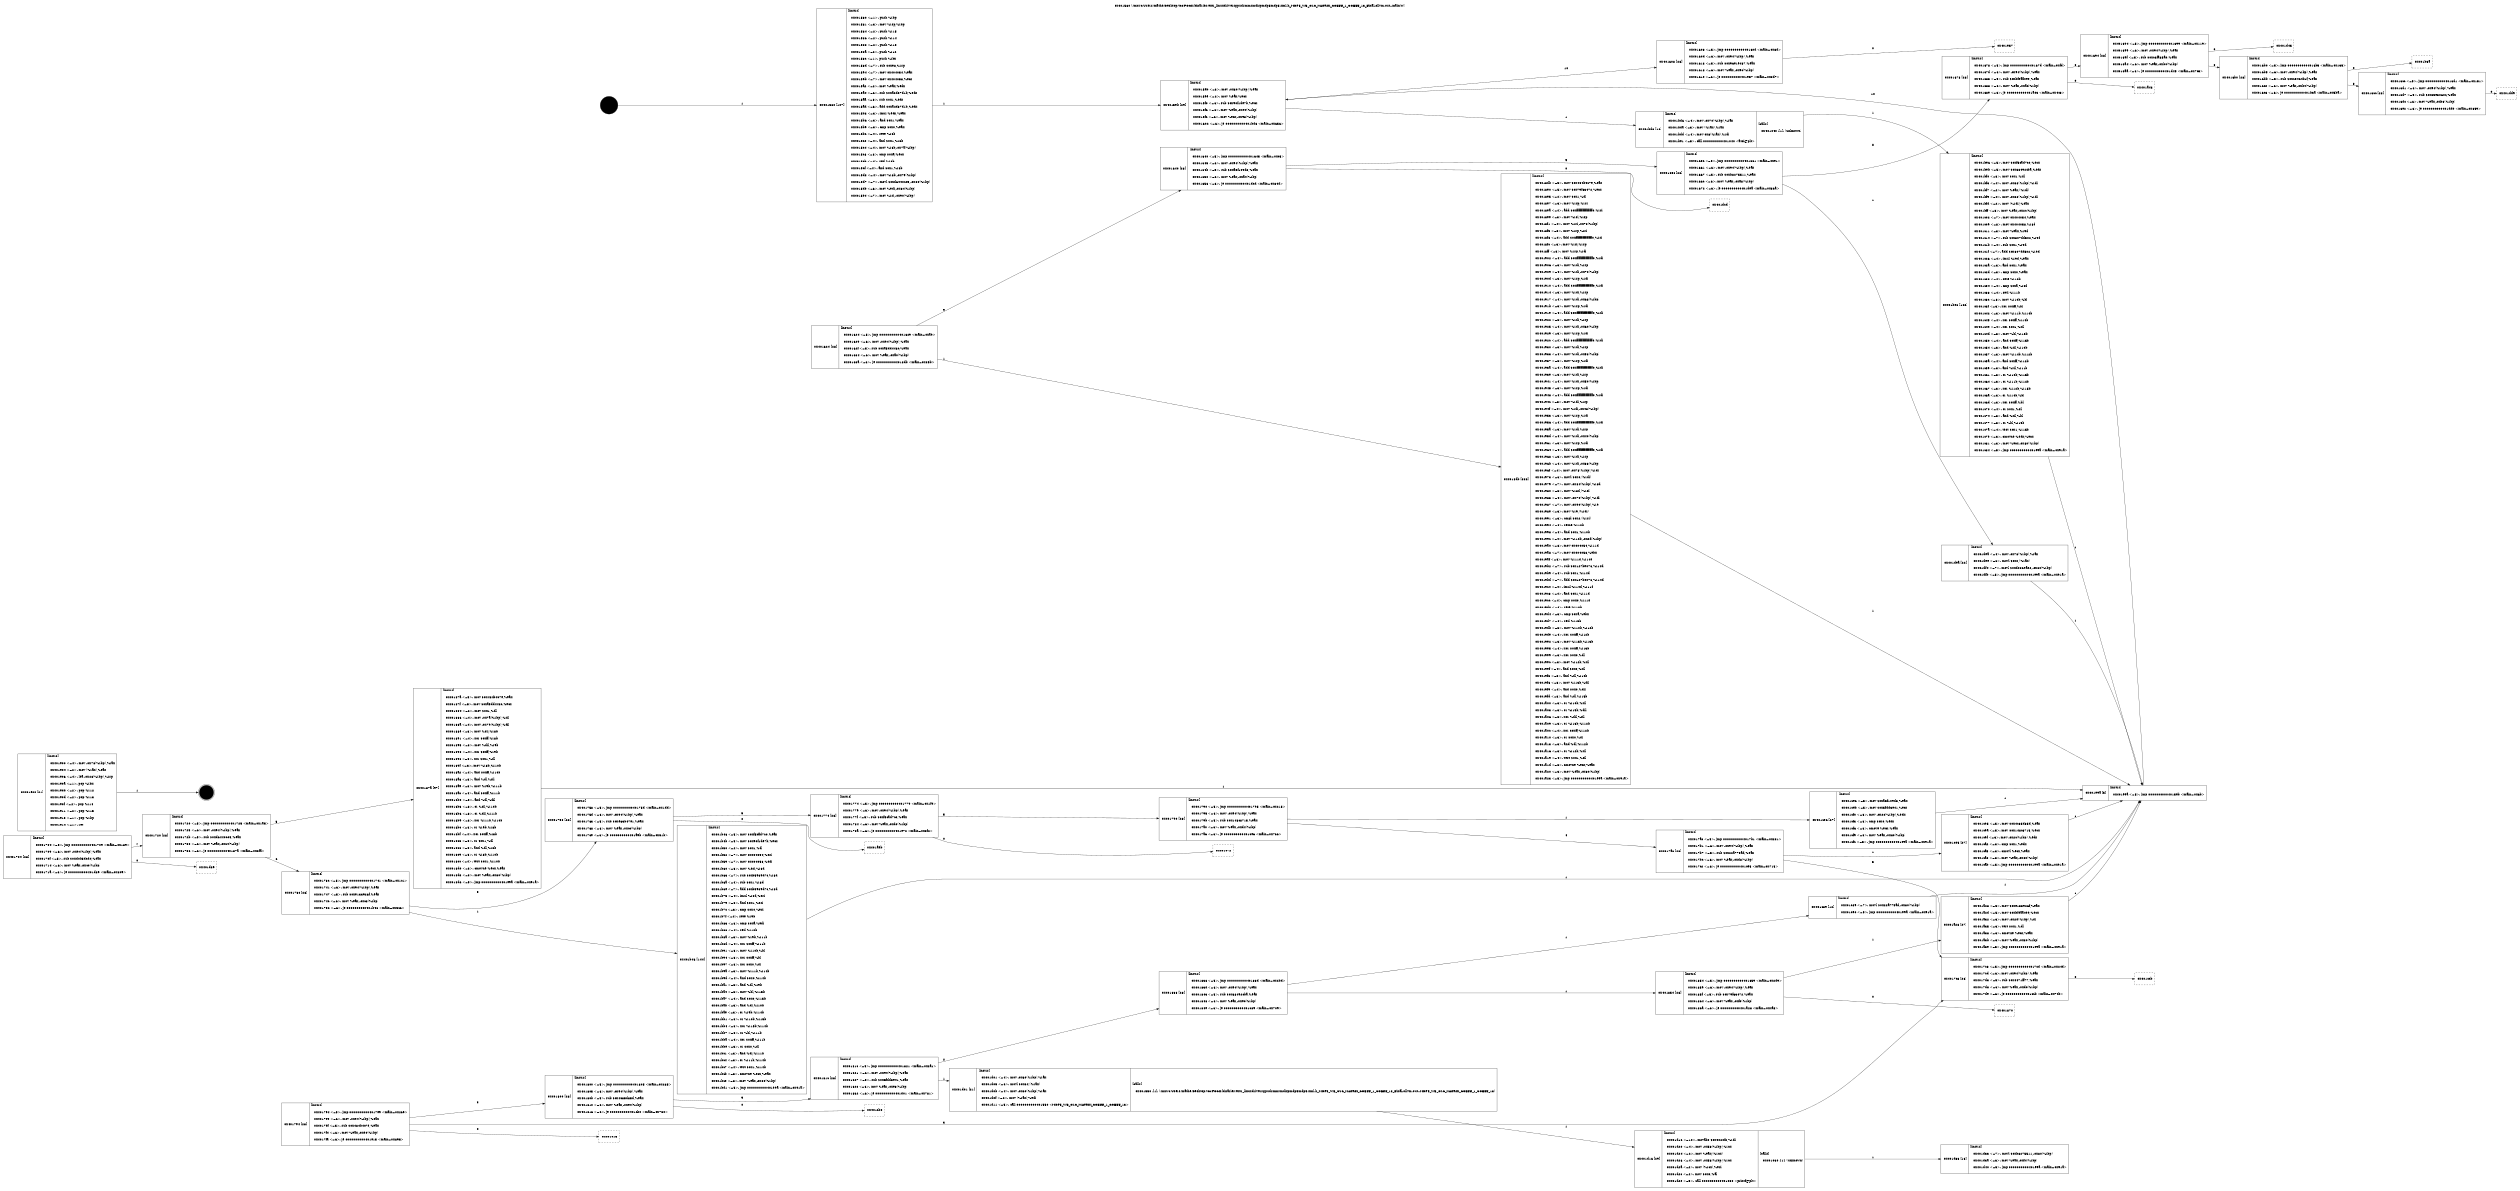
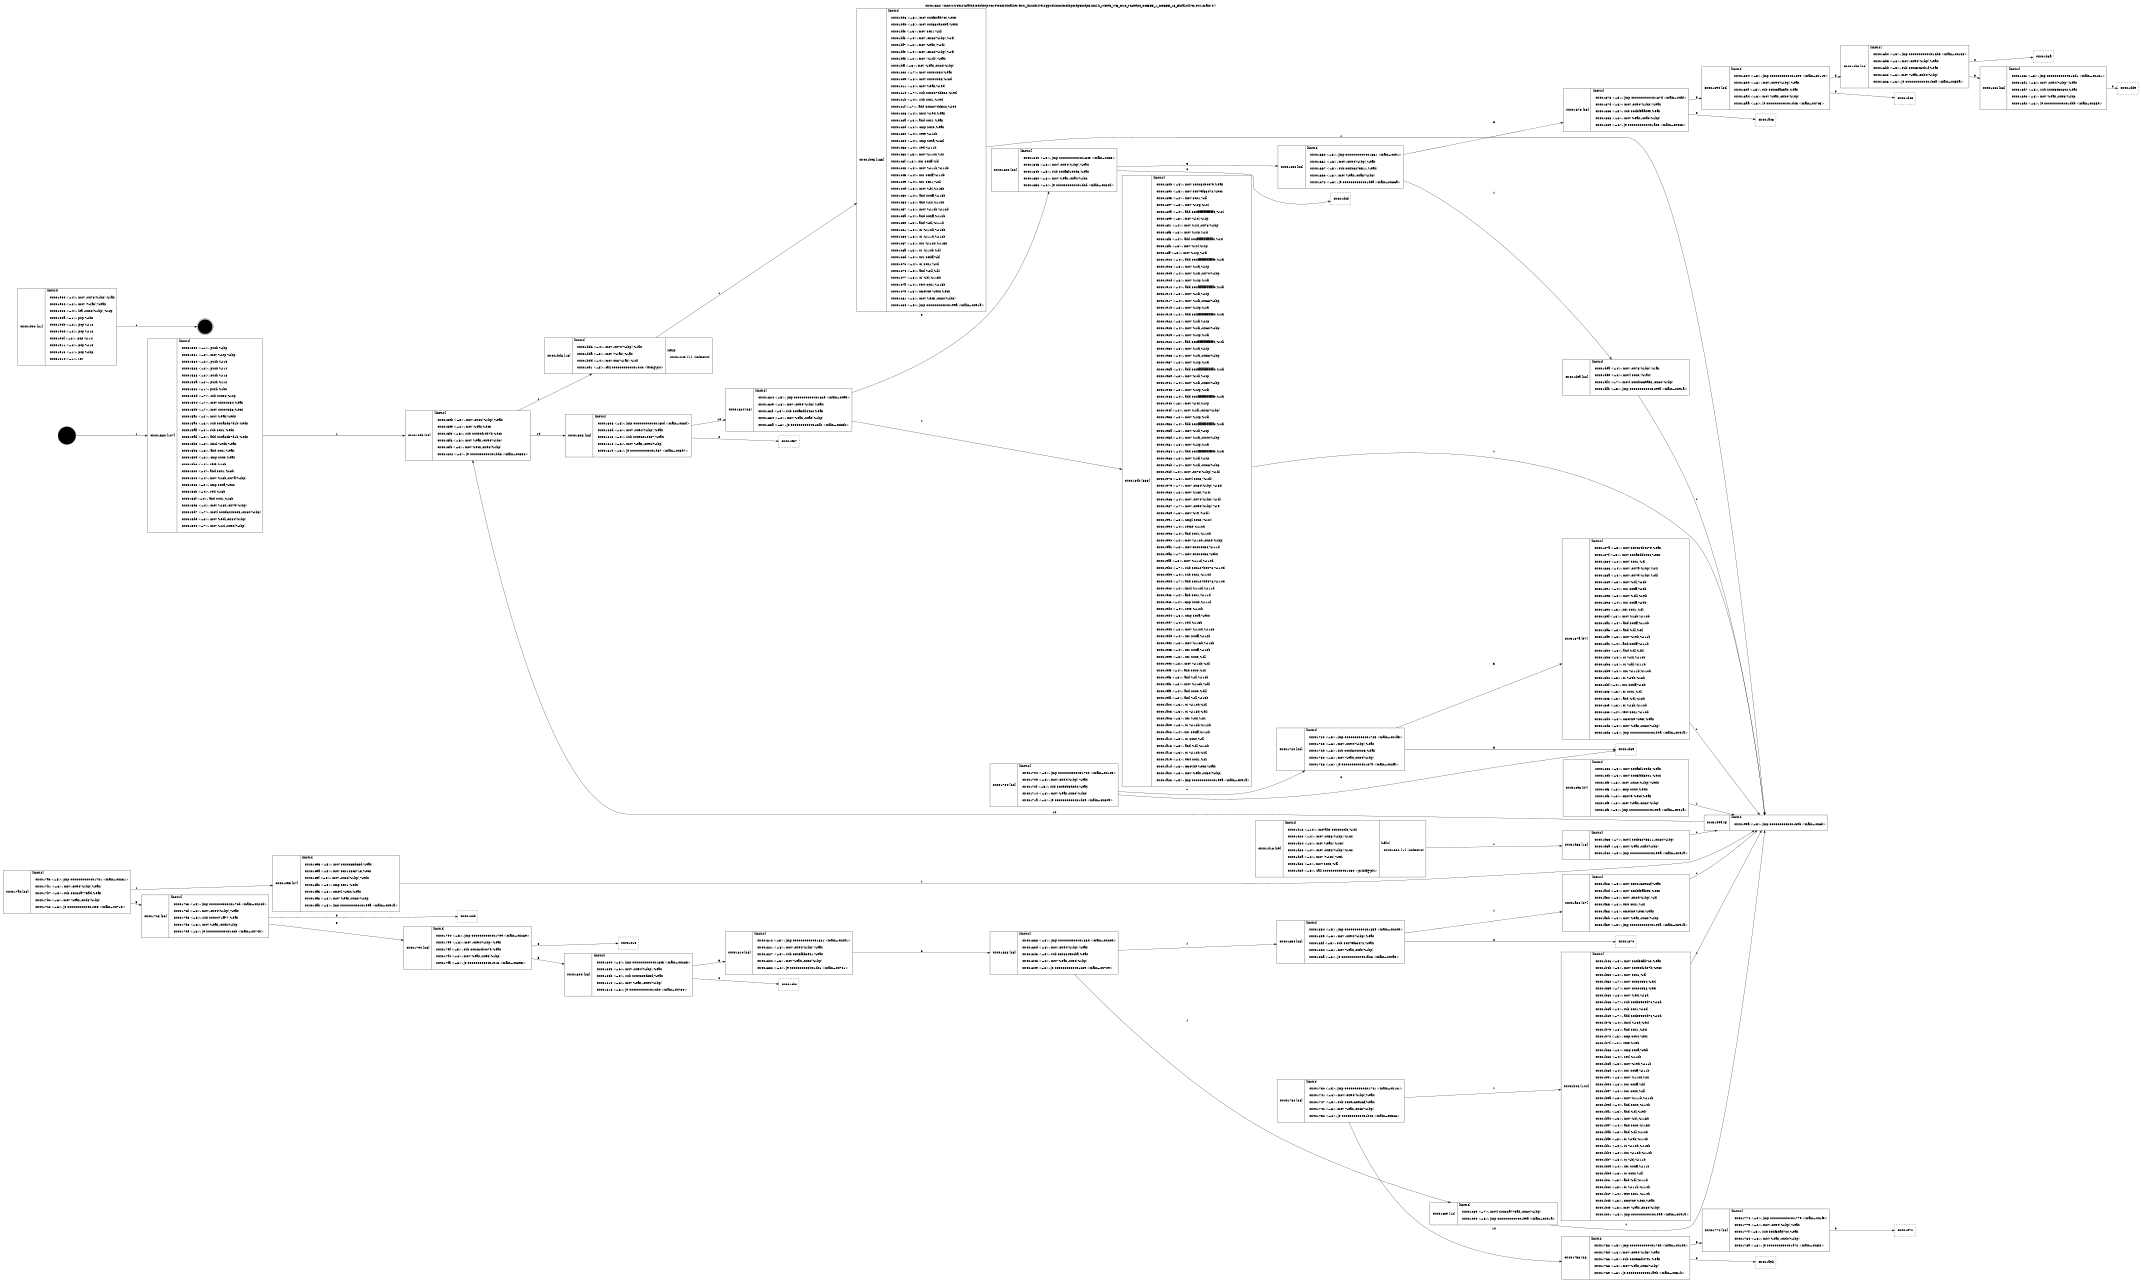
edge "0x401608 [28]" -> "0x401624 [28]": added, label "10"
node "0x401790 [28]": removed
edge "0x401d33 [18]" -> "0x401e9a [5]": added, label "1"
edge "0x401720 [28]" -> "0x40173c [28]": now "0x401720 [28]" -> "0x401d89"
edge "0x40173c [28]" -> "0x401758 [28]": label " 5" -> " 10"
node "0x401d01 [21]": removed
edge "0x4017e4 [28]" -> "0x4017c8 [28]": reversed
